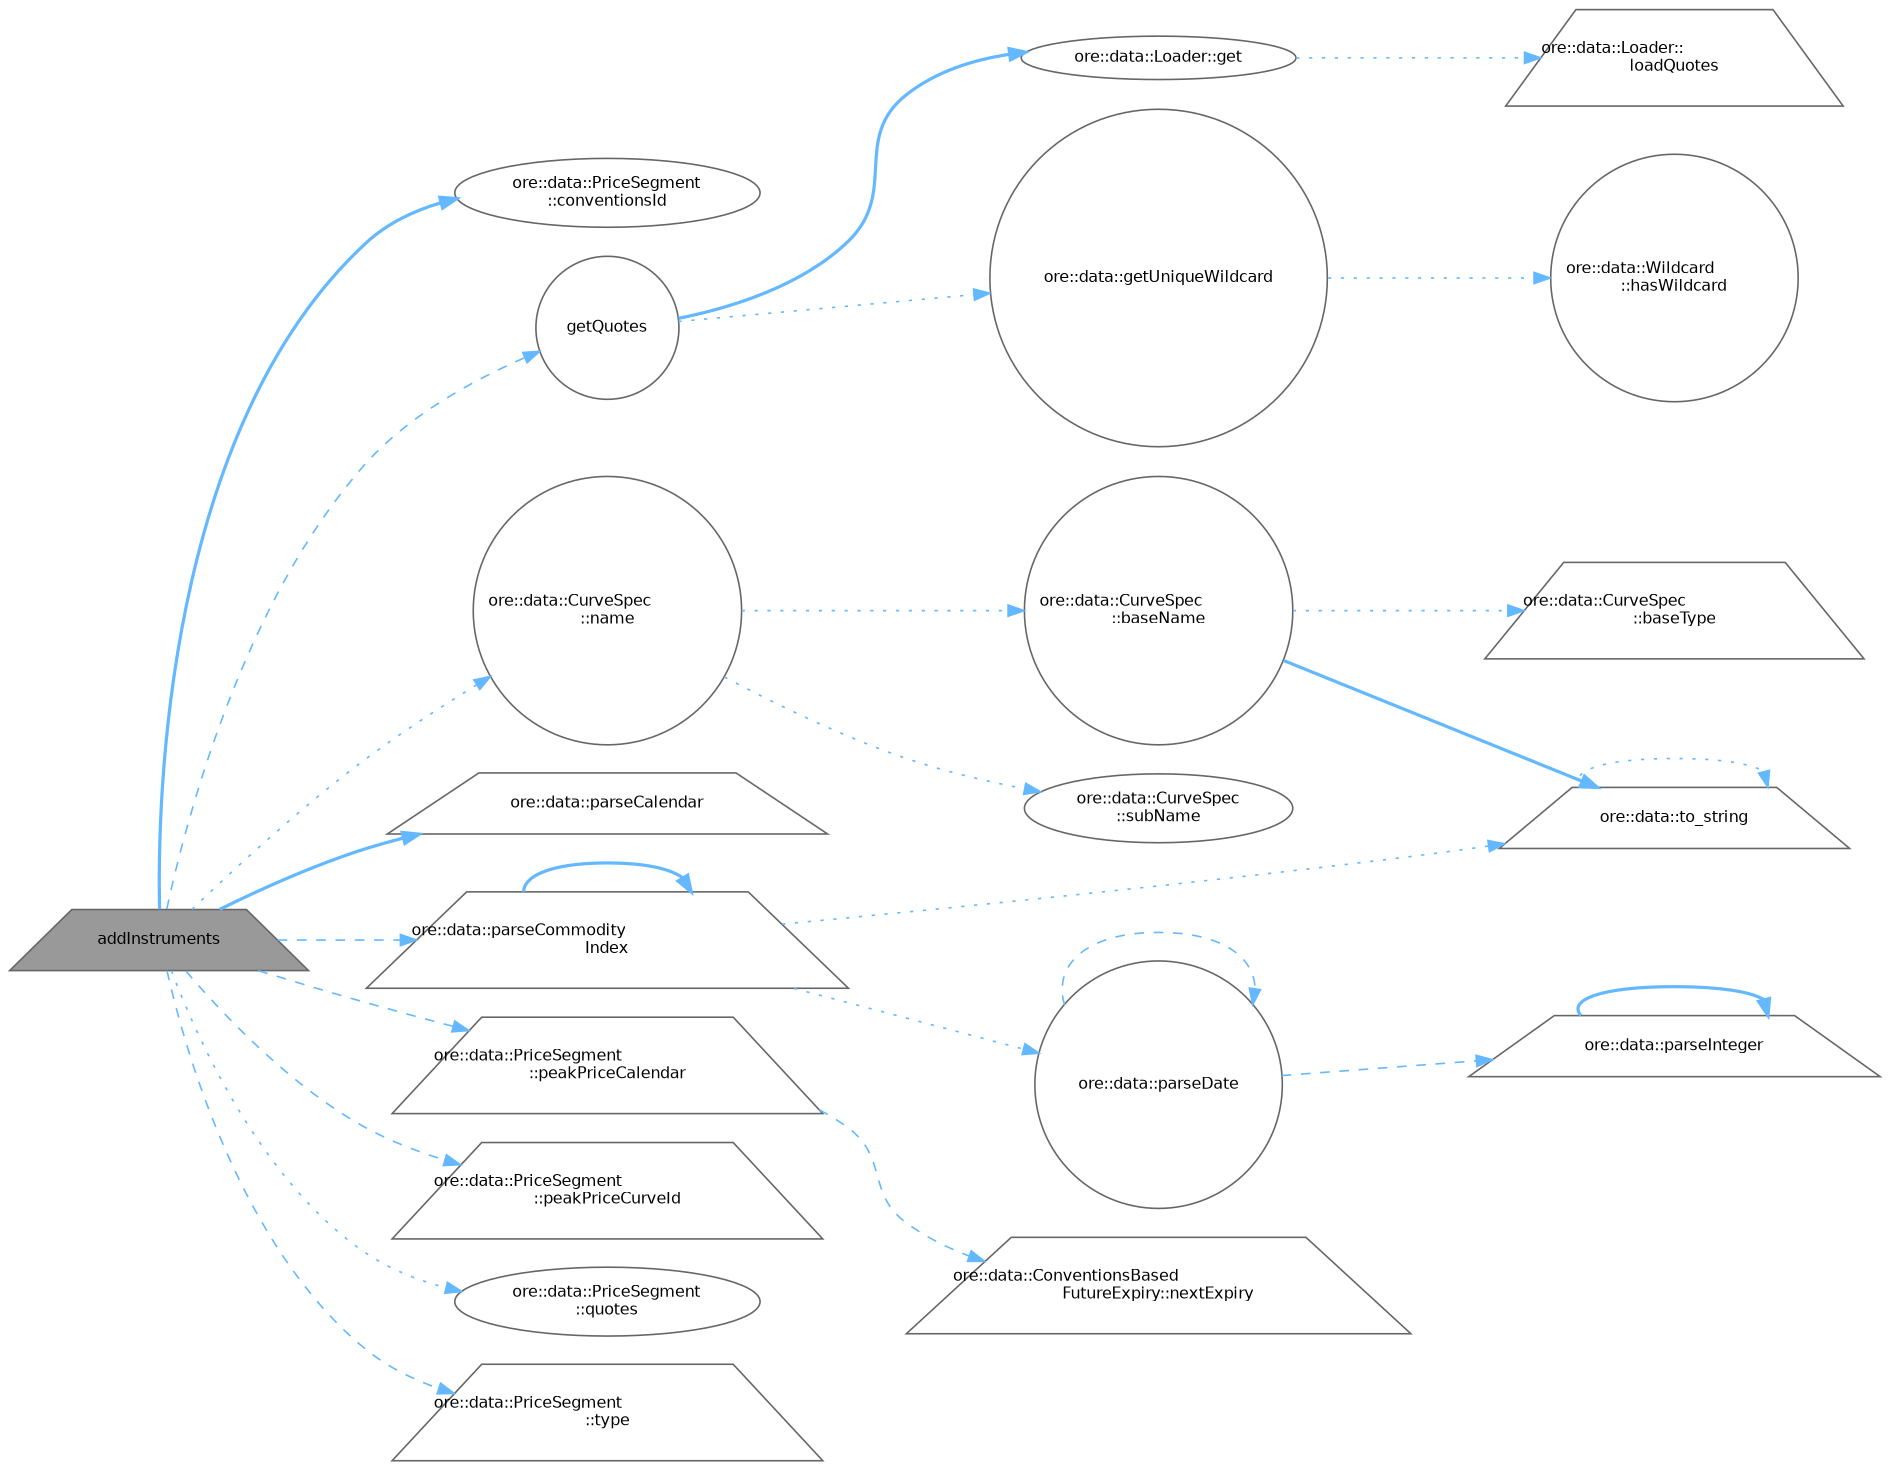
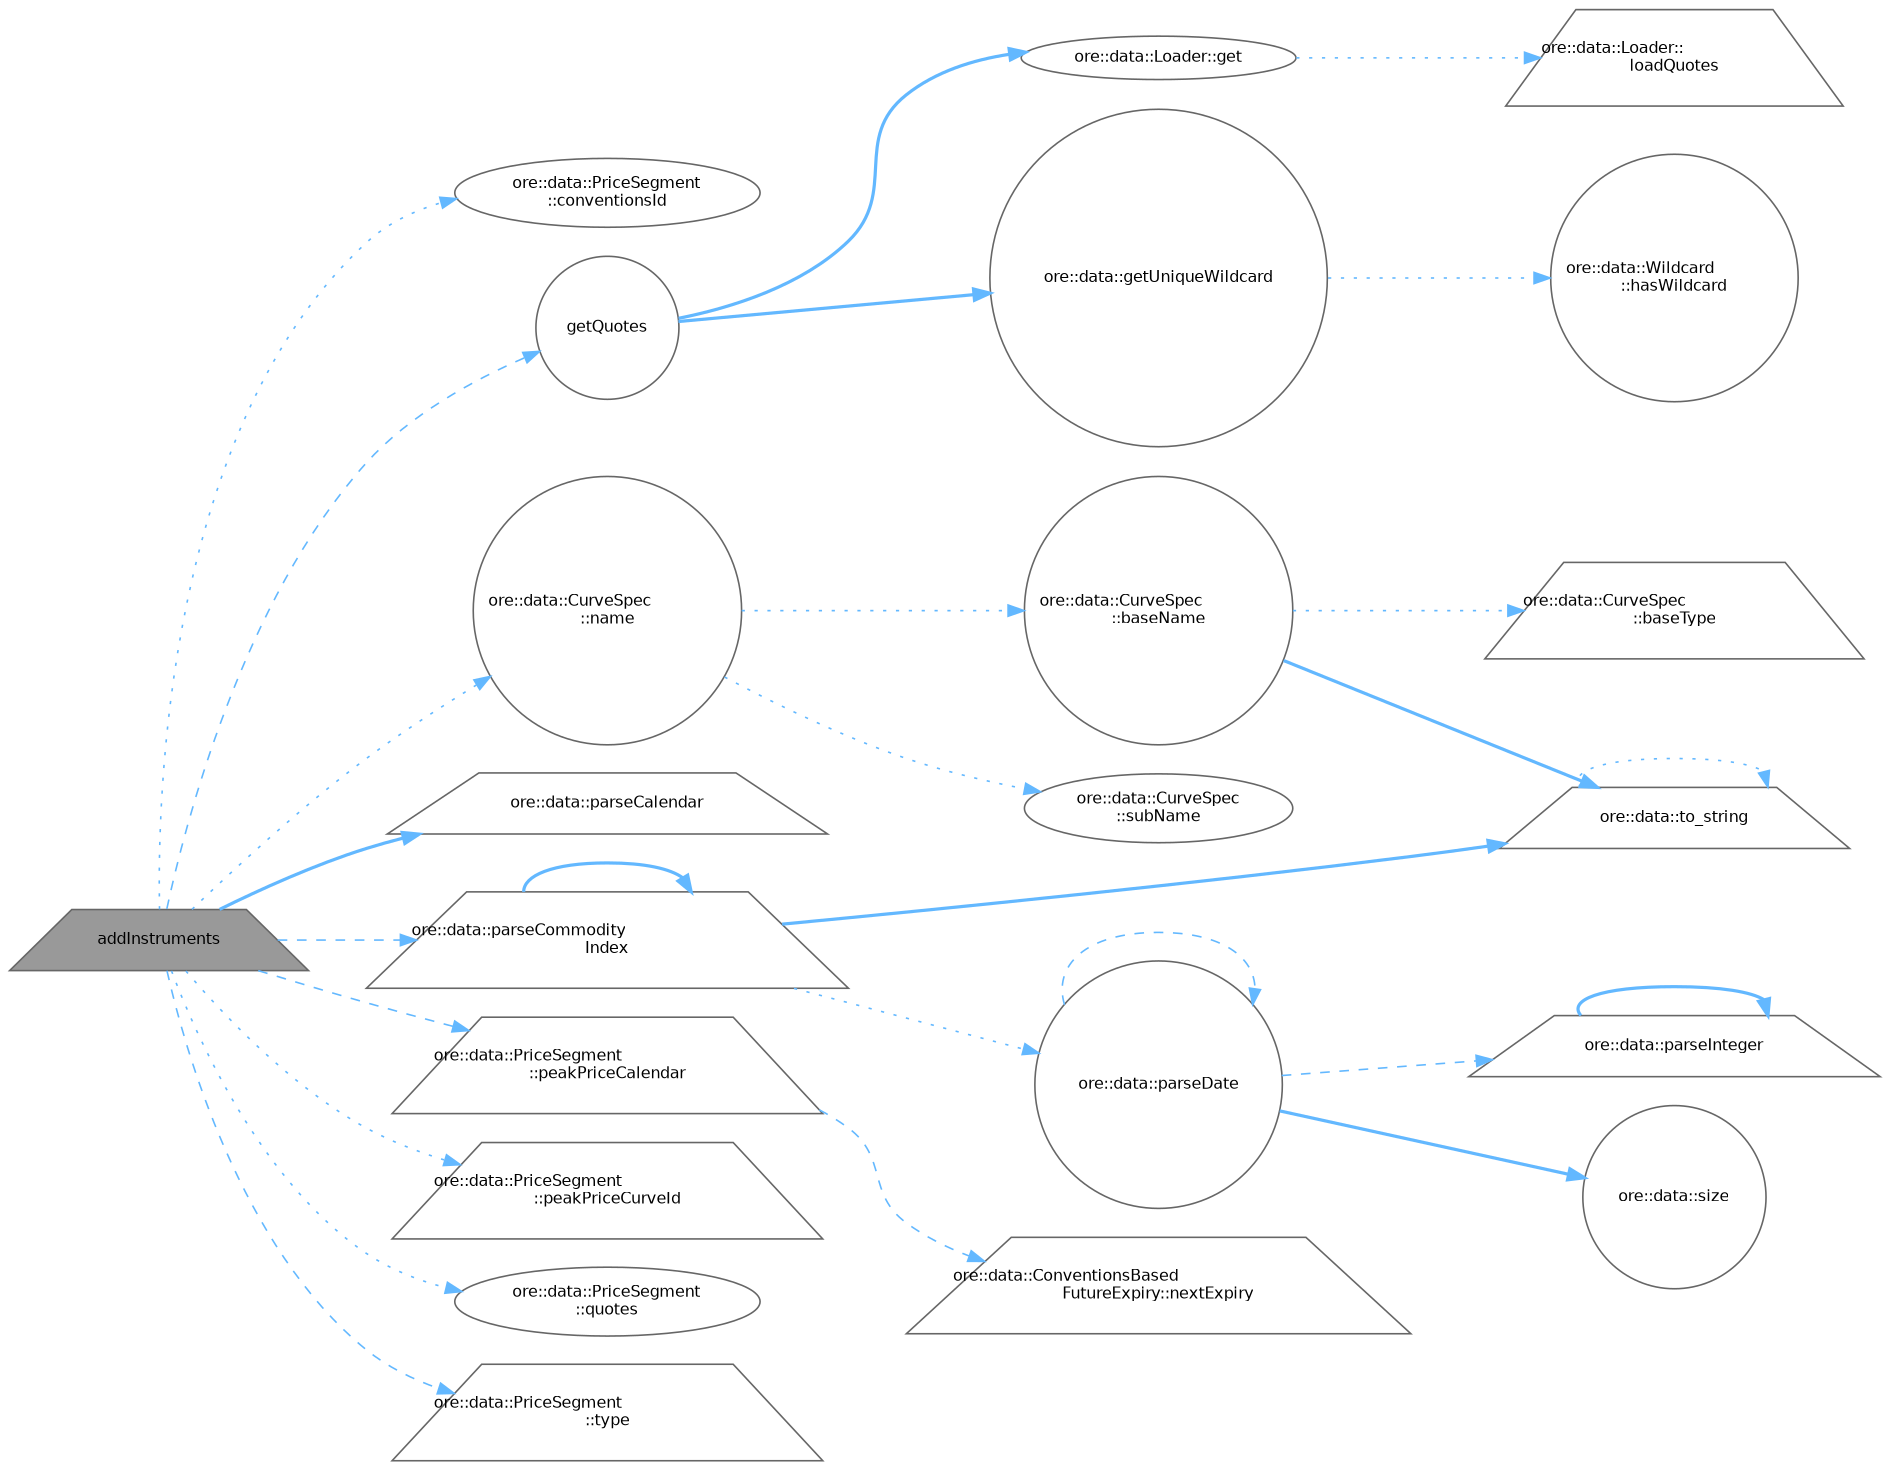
edge "getQuotes" -> "ore::data::getUniqueWildcard": style dotted -> bold
edge "addInstruments" -> "ore::data::PriceSegment ::conventionsId": style bold -> dotted
edge "ore::data::parseCommodity Index" -> "ore::data::to_string": style dotted -> bold
edge "addInstruments" -> "ore::data::PriceSegment ::peakPriceCurveId": style dashed -> dotted
node "ore::data::size": added
